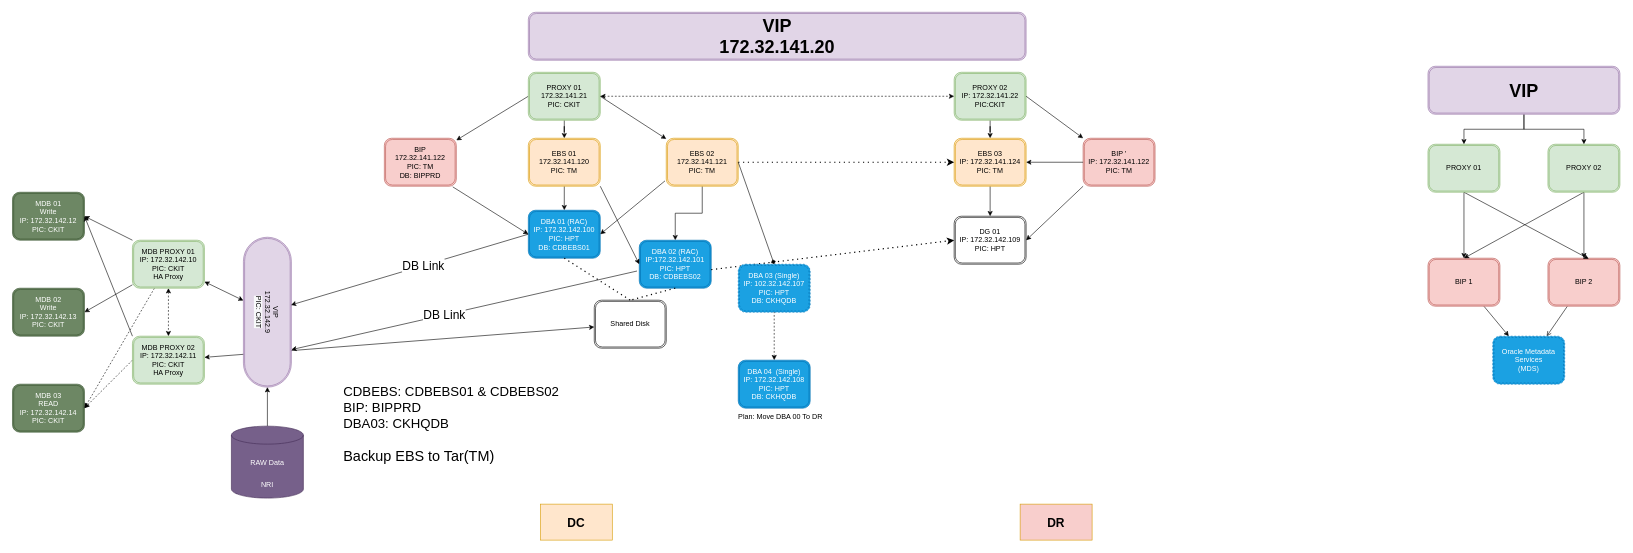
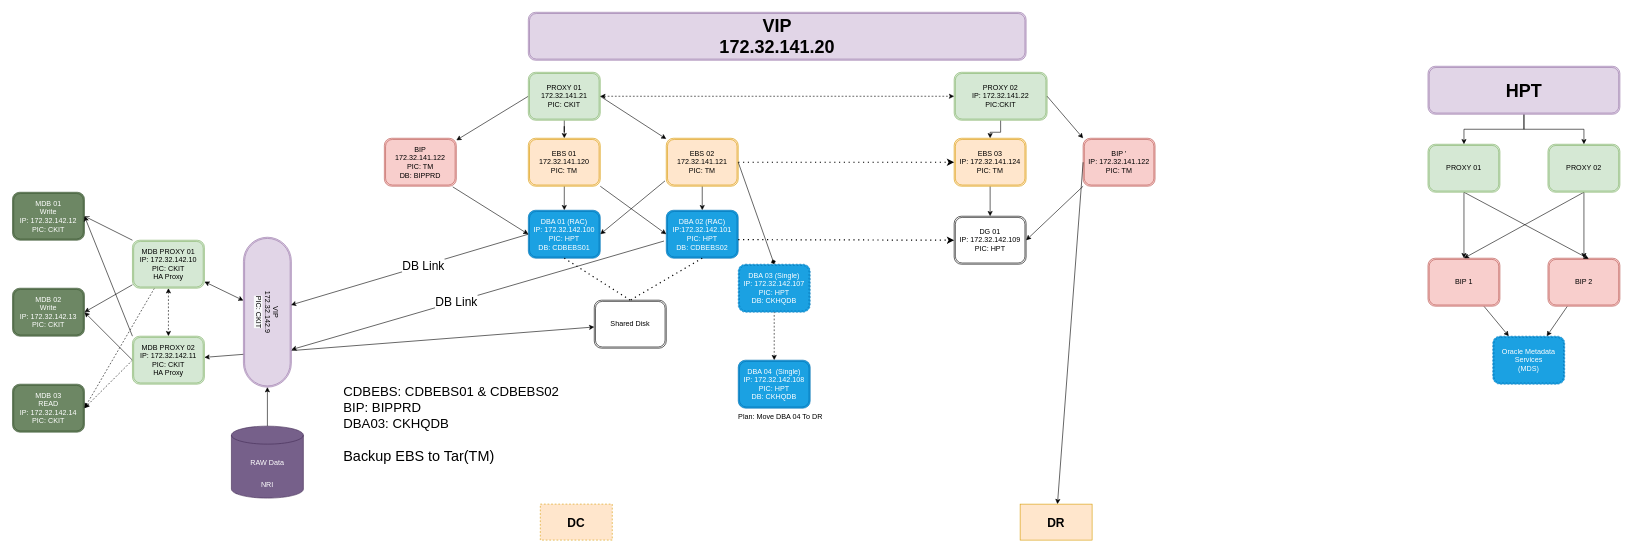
node "VIP": label "VIP" -> "HPT"
node "PROXY 02 IP: 172.32.141.22 PIC:CKIT": size 72x48 -> 93x48
edge "BIP ' IP: 172.32.141.122 PIC: TM" -> "EBS 03 IP: 172.32.141.124 PIC: TM": now "BIP ' IP: 172.32.141.122 PIC: TM" -> "DR"
edge "MDB PROXY 01 IP: 172.32.142.10 PIC: CKIT HA Proxy" -> "MDB 01 Write IP: 172.32.142.12 PIC: CKIT": arrowhead classic -> open
node "DBA 02 (RAC) IP:172.32.142.101 PIC: HPT DB: CDBEBS02": moved (675, 264) -> (702, 234)
node "DBA 03 (Single) IP: 102.32.142.107 PIC: HPT DB: CKHQDB": label "DBA 03 (Single) IP: 102.32.142.107 PIC: HPT DB: CKHQDB" -> "DBA 03 (Single) IP: 172.32.142.107 PIC: HPT DB: CKHQDB"
edge "MDB PROXY 02 IP: 172.32.142.11 PIC: CKIT HA Proxy" -> "MDB 02 Write IP: 172.32.142.13 PIC: CKIT": added
edge "BIP 2" -> "Oracle Metadata Services (MDS)": arrowhead open -> classic
node "Plan: Move DBA 00 To DR": label "Plan: Move DBA 00 To DR" -> "Plan: Move DBA 04 To DR"
node "DC": style solid -> dashed
node "DR": fillcolor #f8cecc -> #ffe6cc
